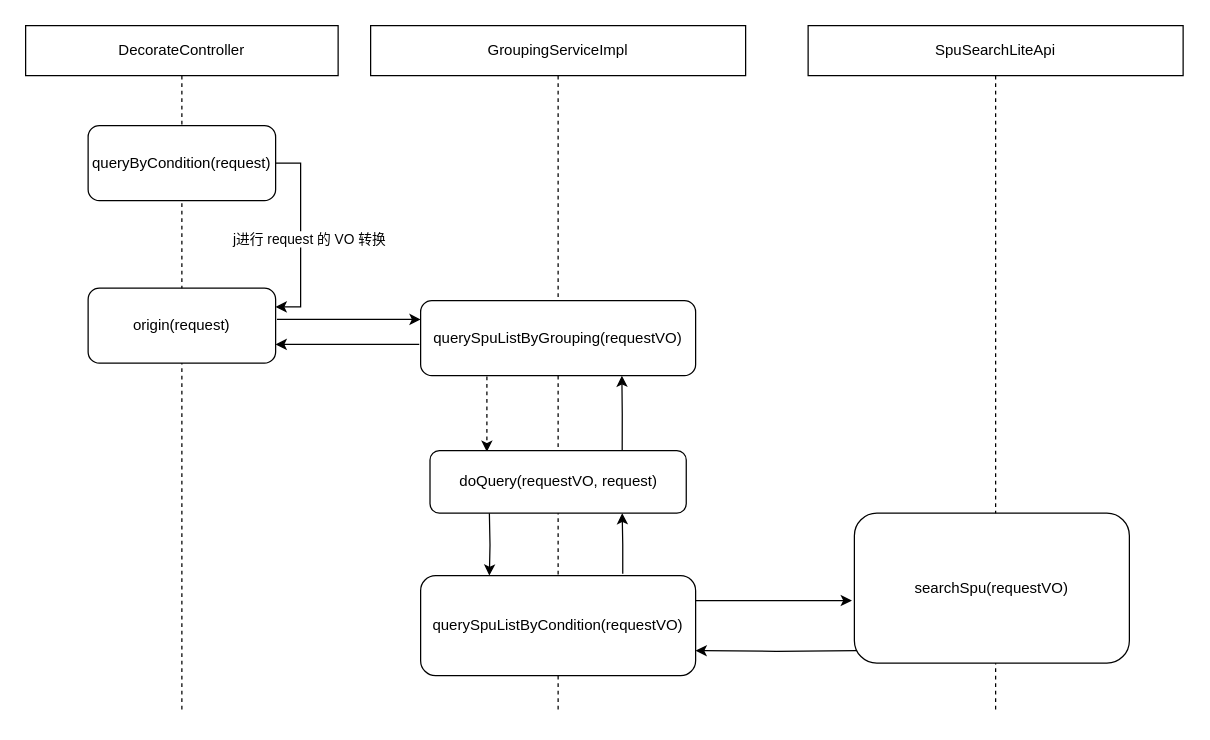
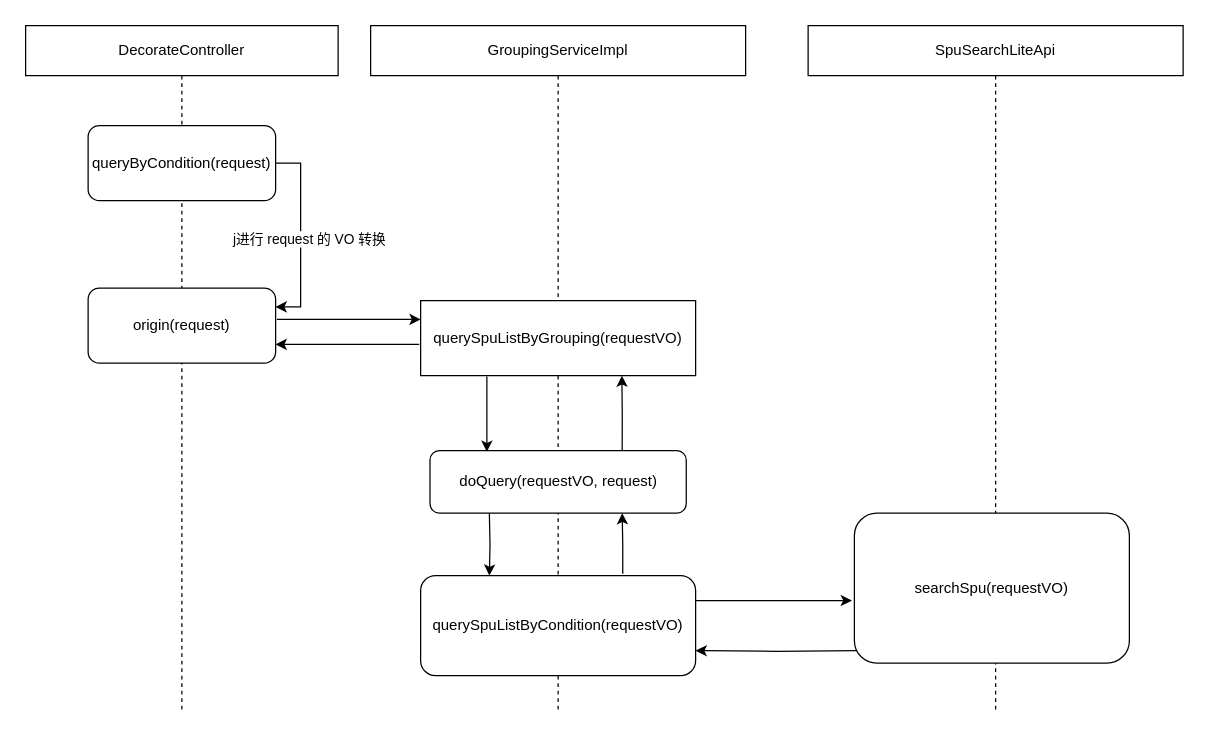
node "querySpuListByGrouping(requestVO)": shape rounded rectangle -> rectangle
edge "querySpuListByGrouping(requestVO)" -> "doQuery(requestVO, request)": style dashed -> solid
